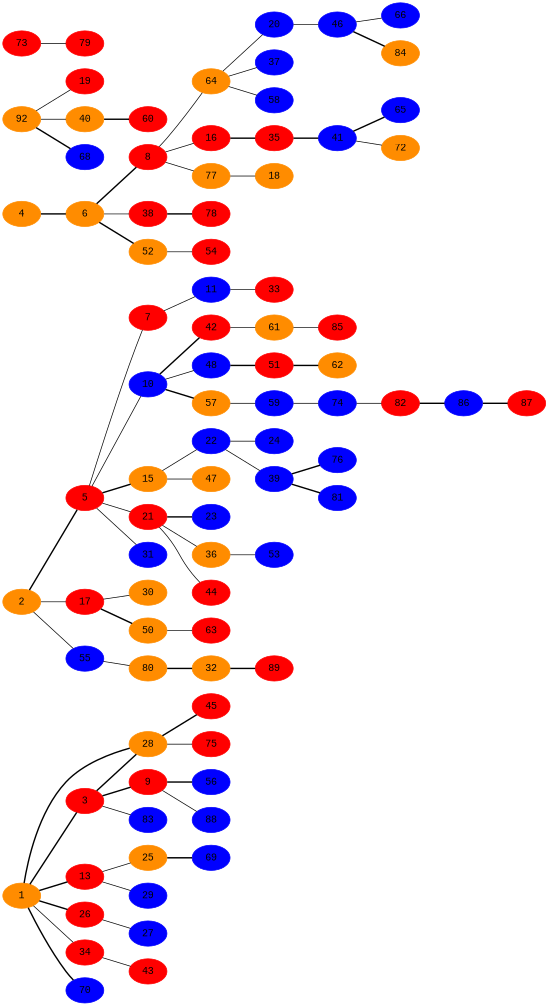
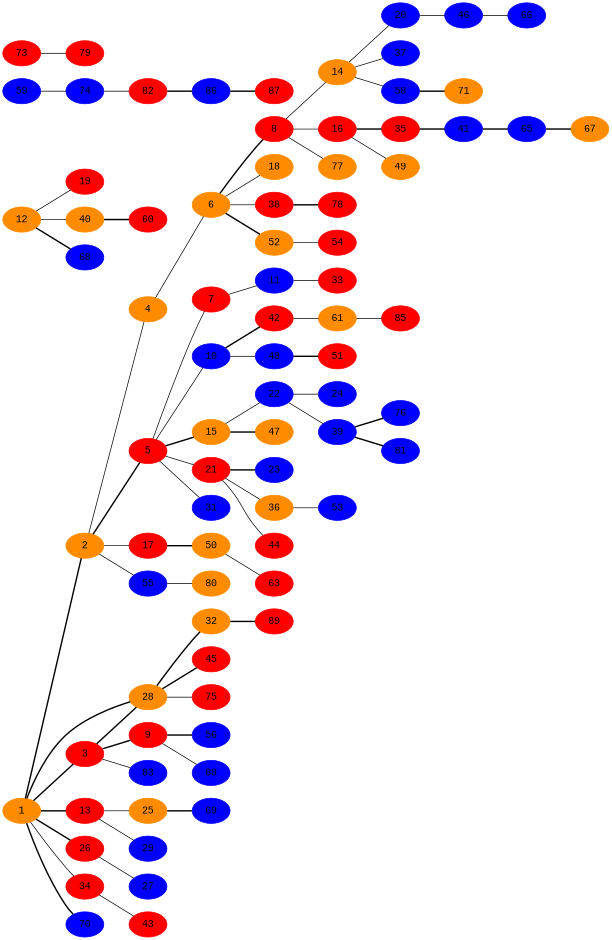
node "84": removed
node "64": label "64" -> "14"
node "71": added
node "92": label "92" -> "12"
node "67": added
node "72": removed
node "49": added
edge "77" -- "18": now "6" -- "18"
edge "4" -- "6": style bold -> solid
node "62": removed
node "57": removed
edge "4" -- "2": added
edge "15" -- "47": style solid -> bold
node "30": removed
edge "80" -- "32": now "28" -- "32"
edge "2" -- "1": added
